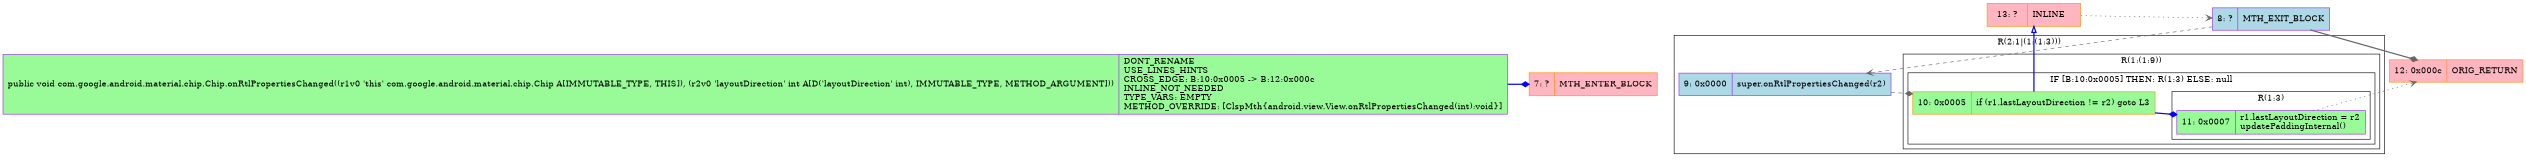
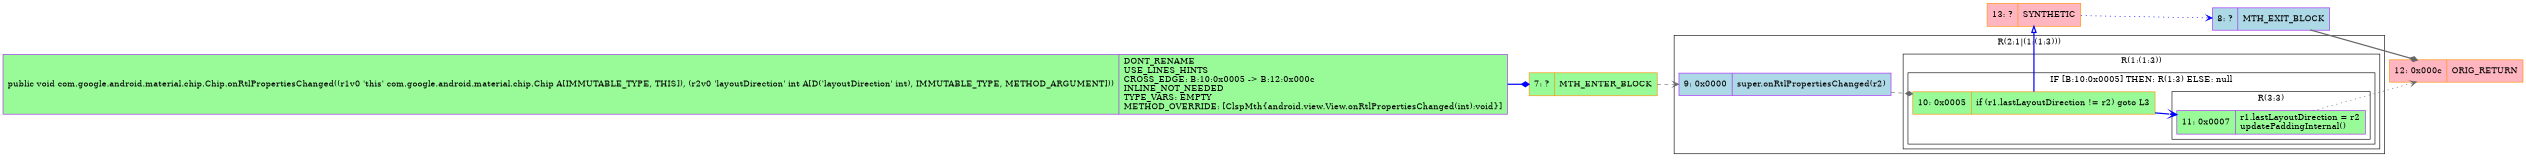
node "13: ?": text "INLINE" -> "SYNTHETIC"
edge "13: ?" -> "8: ?": color gray40 -> blue
edge "8: ?" -> "9: 0x0000": now "7: ?" -> "9: 0x0000"
cluster "R(1:(1:9))": label "R(1:(1:9))" -> "R(1:(1:3))"
node "7: ?": fillcolor lightpink -> palegreen
cluster "R(1:3)": label "R(1:3)" -> "R(3:3)"
edge "10: 0x0005" -> "11: 0x0007": arrowhead diamond -> vee
